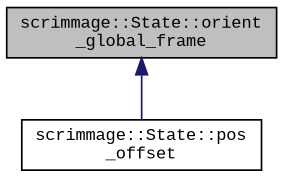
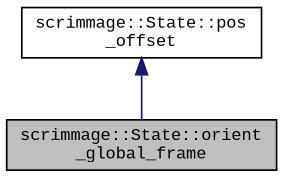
edge "scrimmage::State::pos _offset" -> "scrimmage::State::orient _global_frame": reversed
